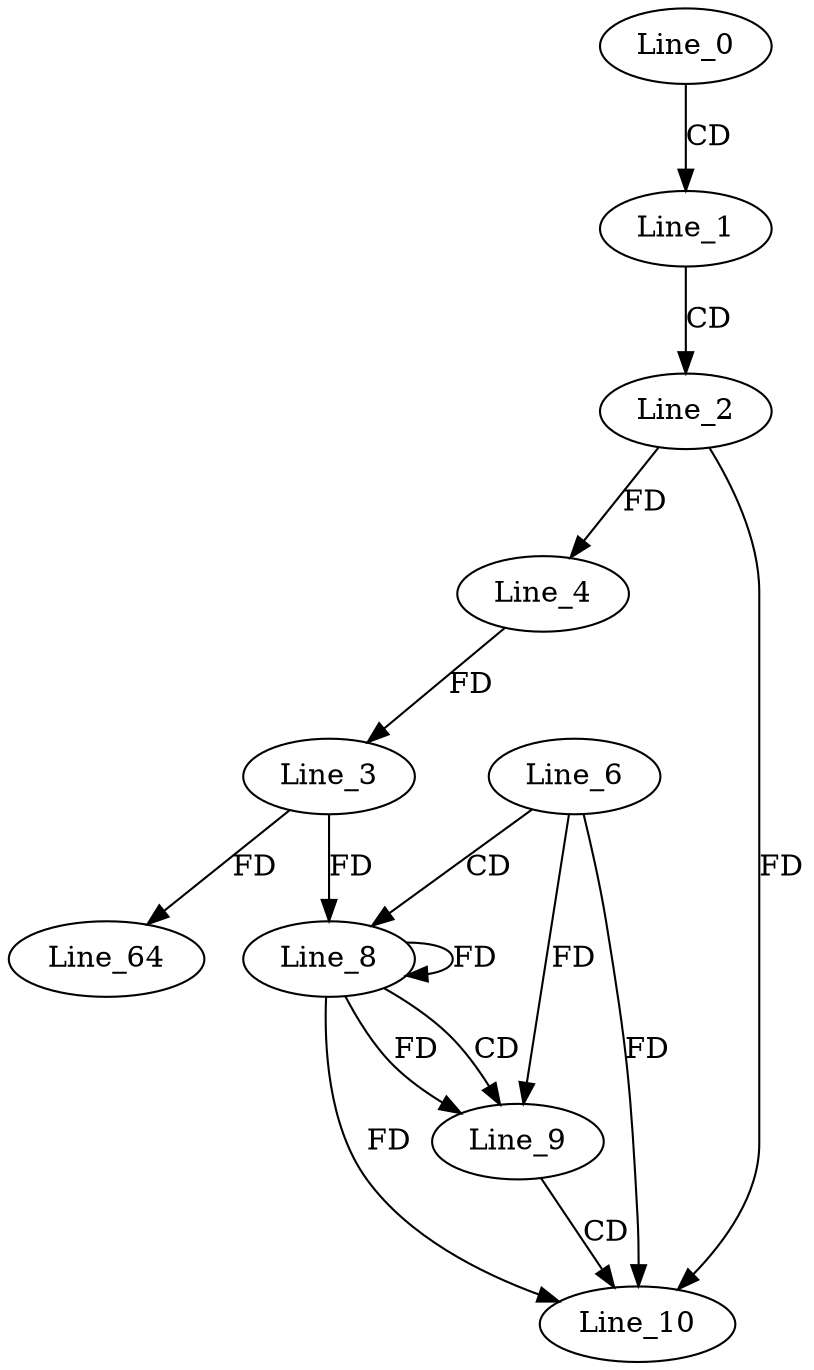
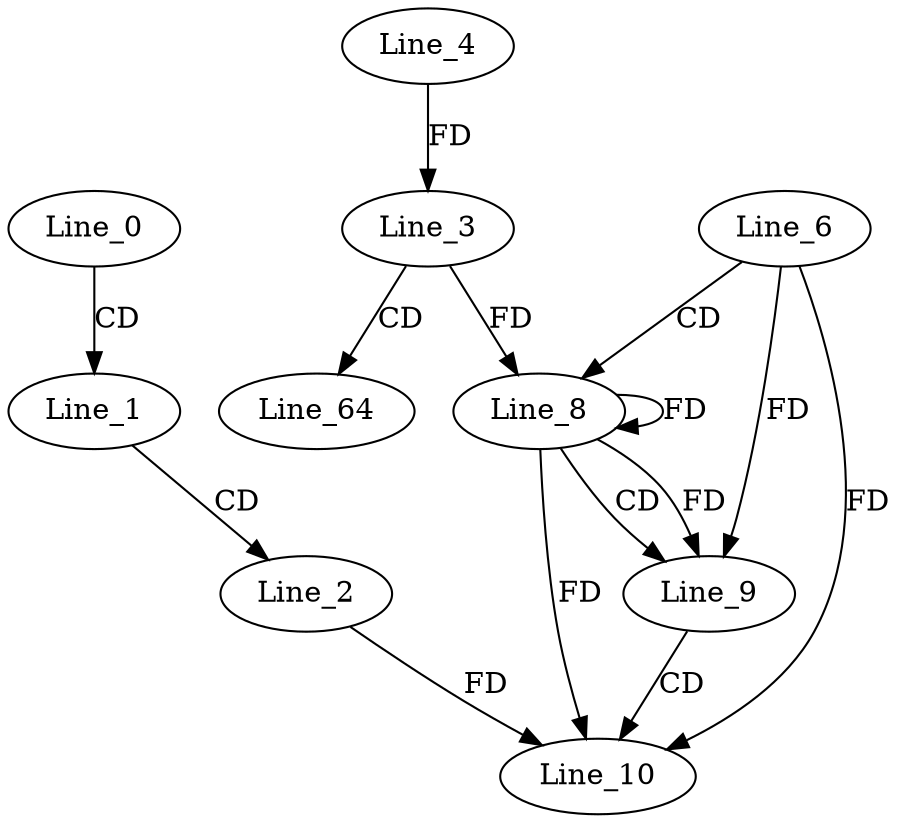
edge "Line_2" -> "Line_4": removed, label "FD"
edge "Line_3" -> "Line_64": label "FD" -> "CD"
